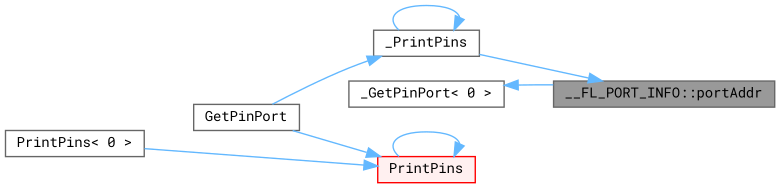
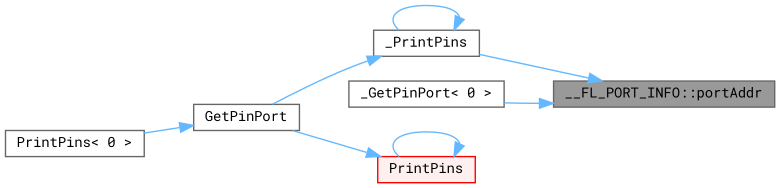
edge "__FL_PORT_INFO::portAddr" -> "_GetPinPort< 0 >": reversed
edge "PrintPins< 0 >" -> "PrintPins": now "PrintPins< 0 >" -> "GetPinPort"
